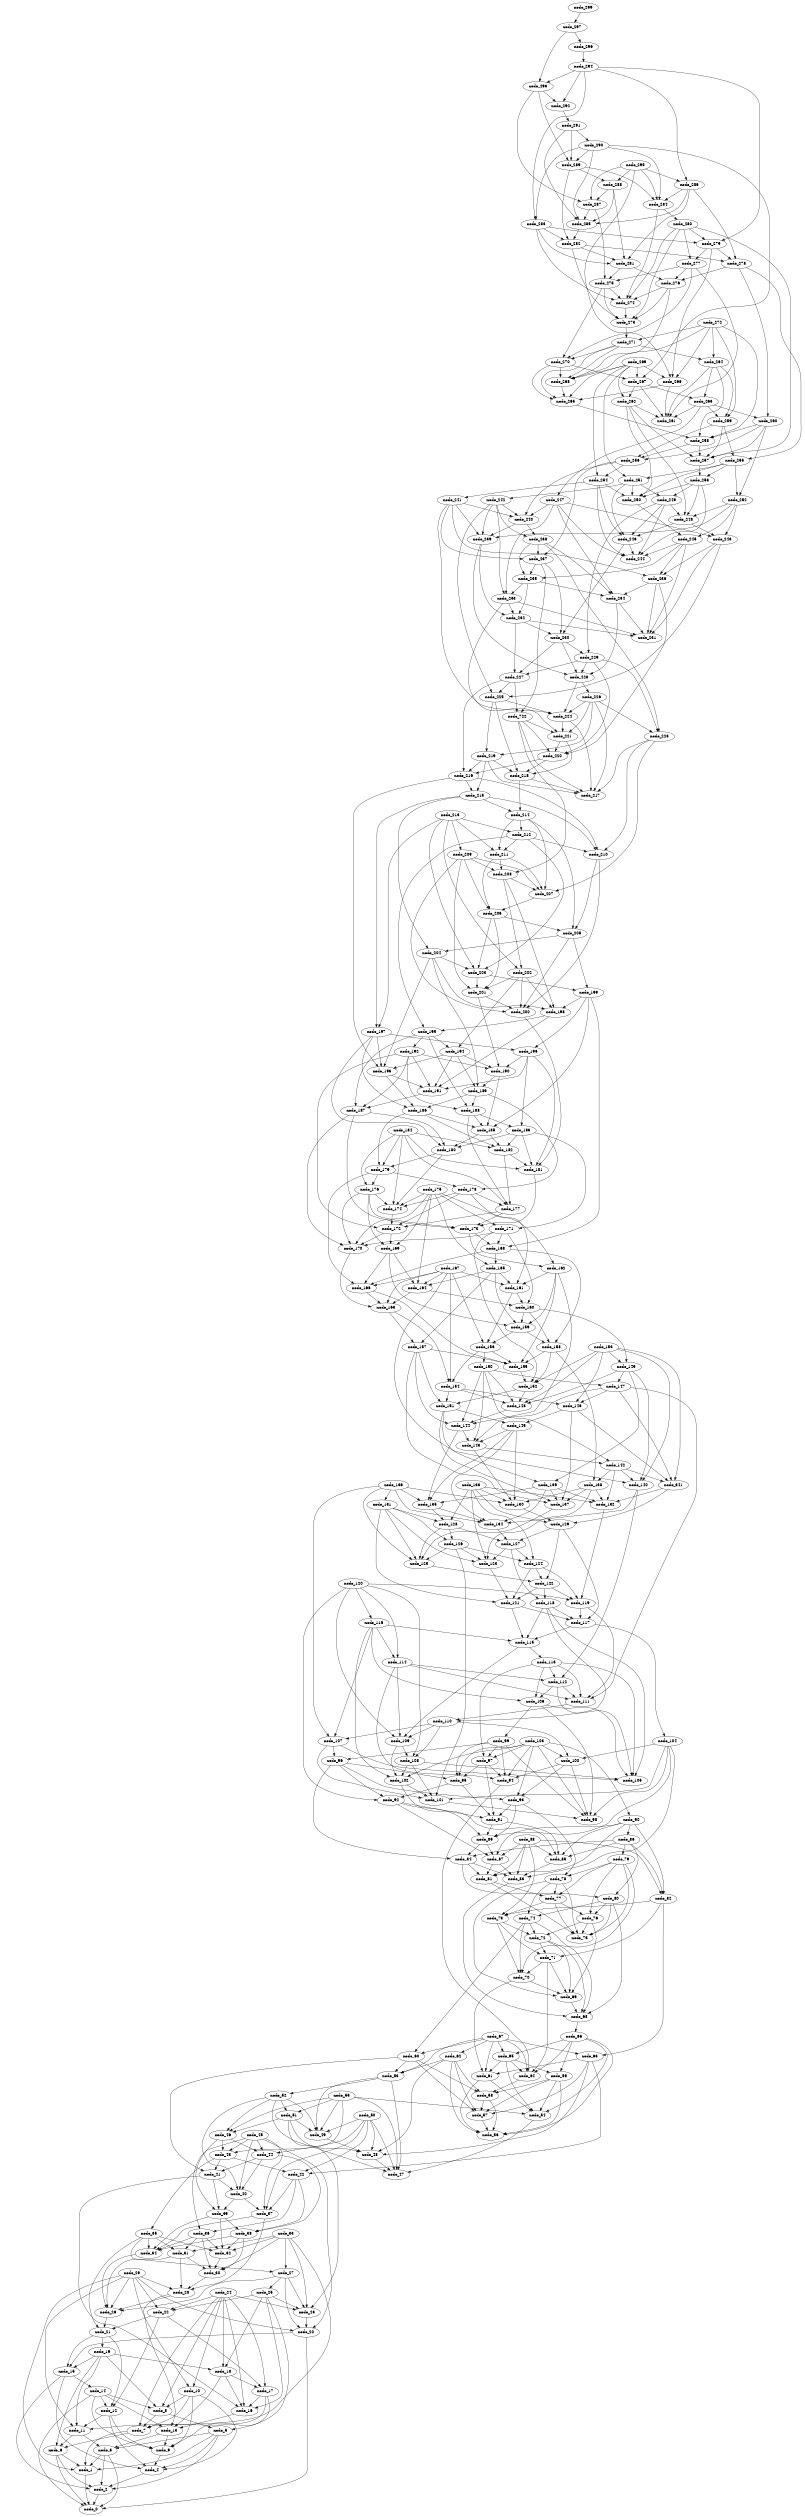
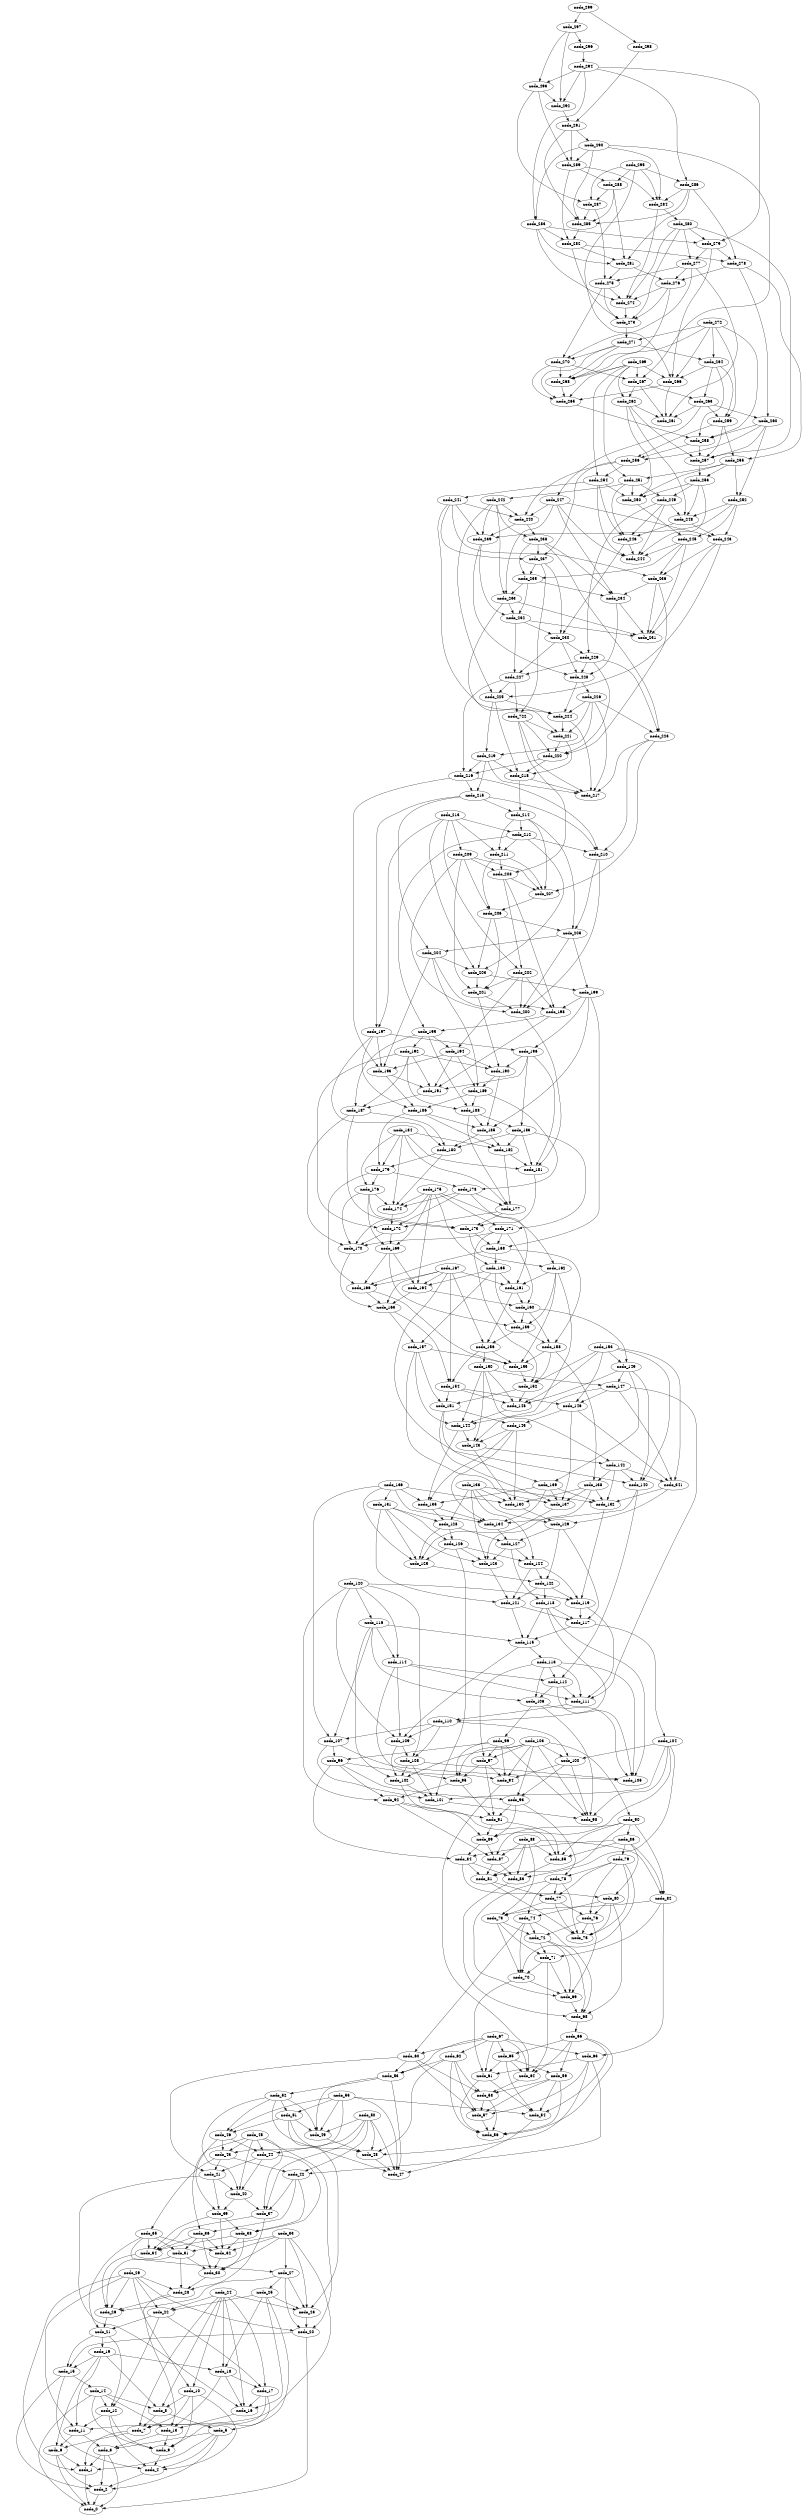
node "nodo_298": added
edge "nodo_297" -> "nodo_292": added
edge "nodo_264" -> "nodo_261": now "nodo_264" -> "nodo_266"
